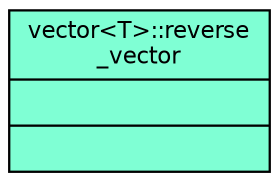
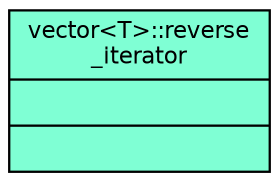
node "vector<T>::reverse": text "_vector" -> "_iterator"
